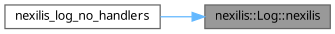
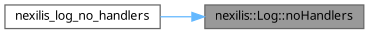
node "nexilis::Log::nexilis": label "nexilis::Log::nexilis" -> "nexilis::Log::noHandlers"
